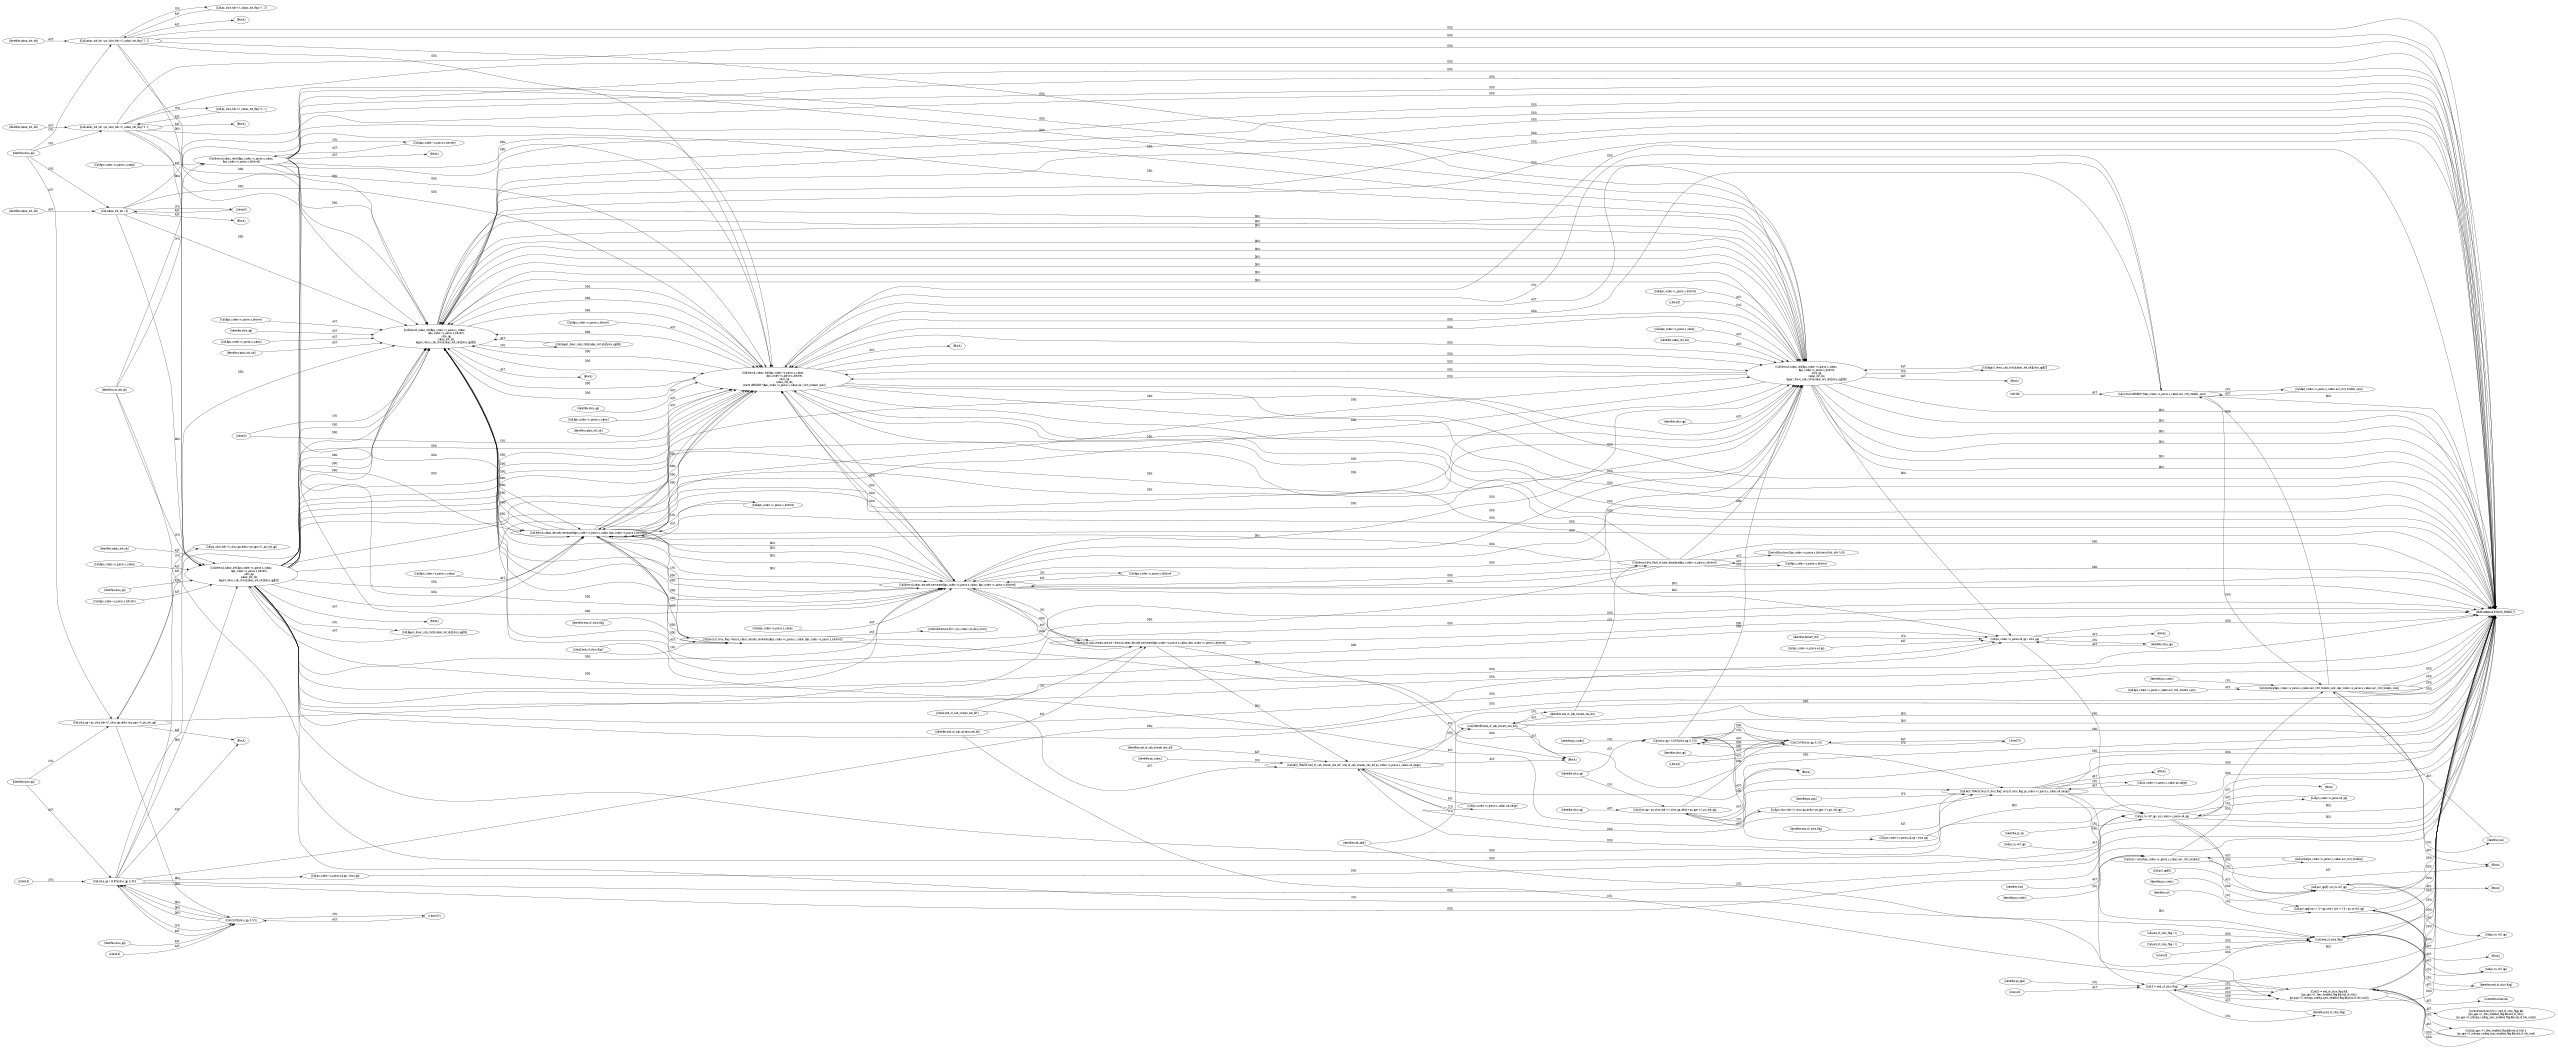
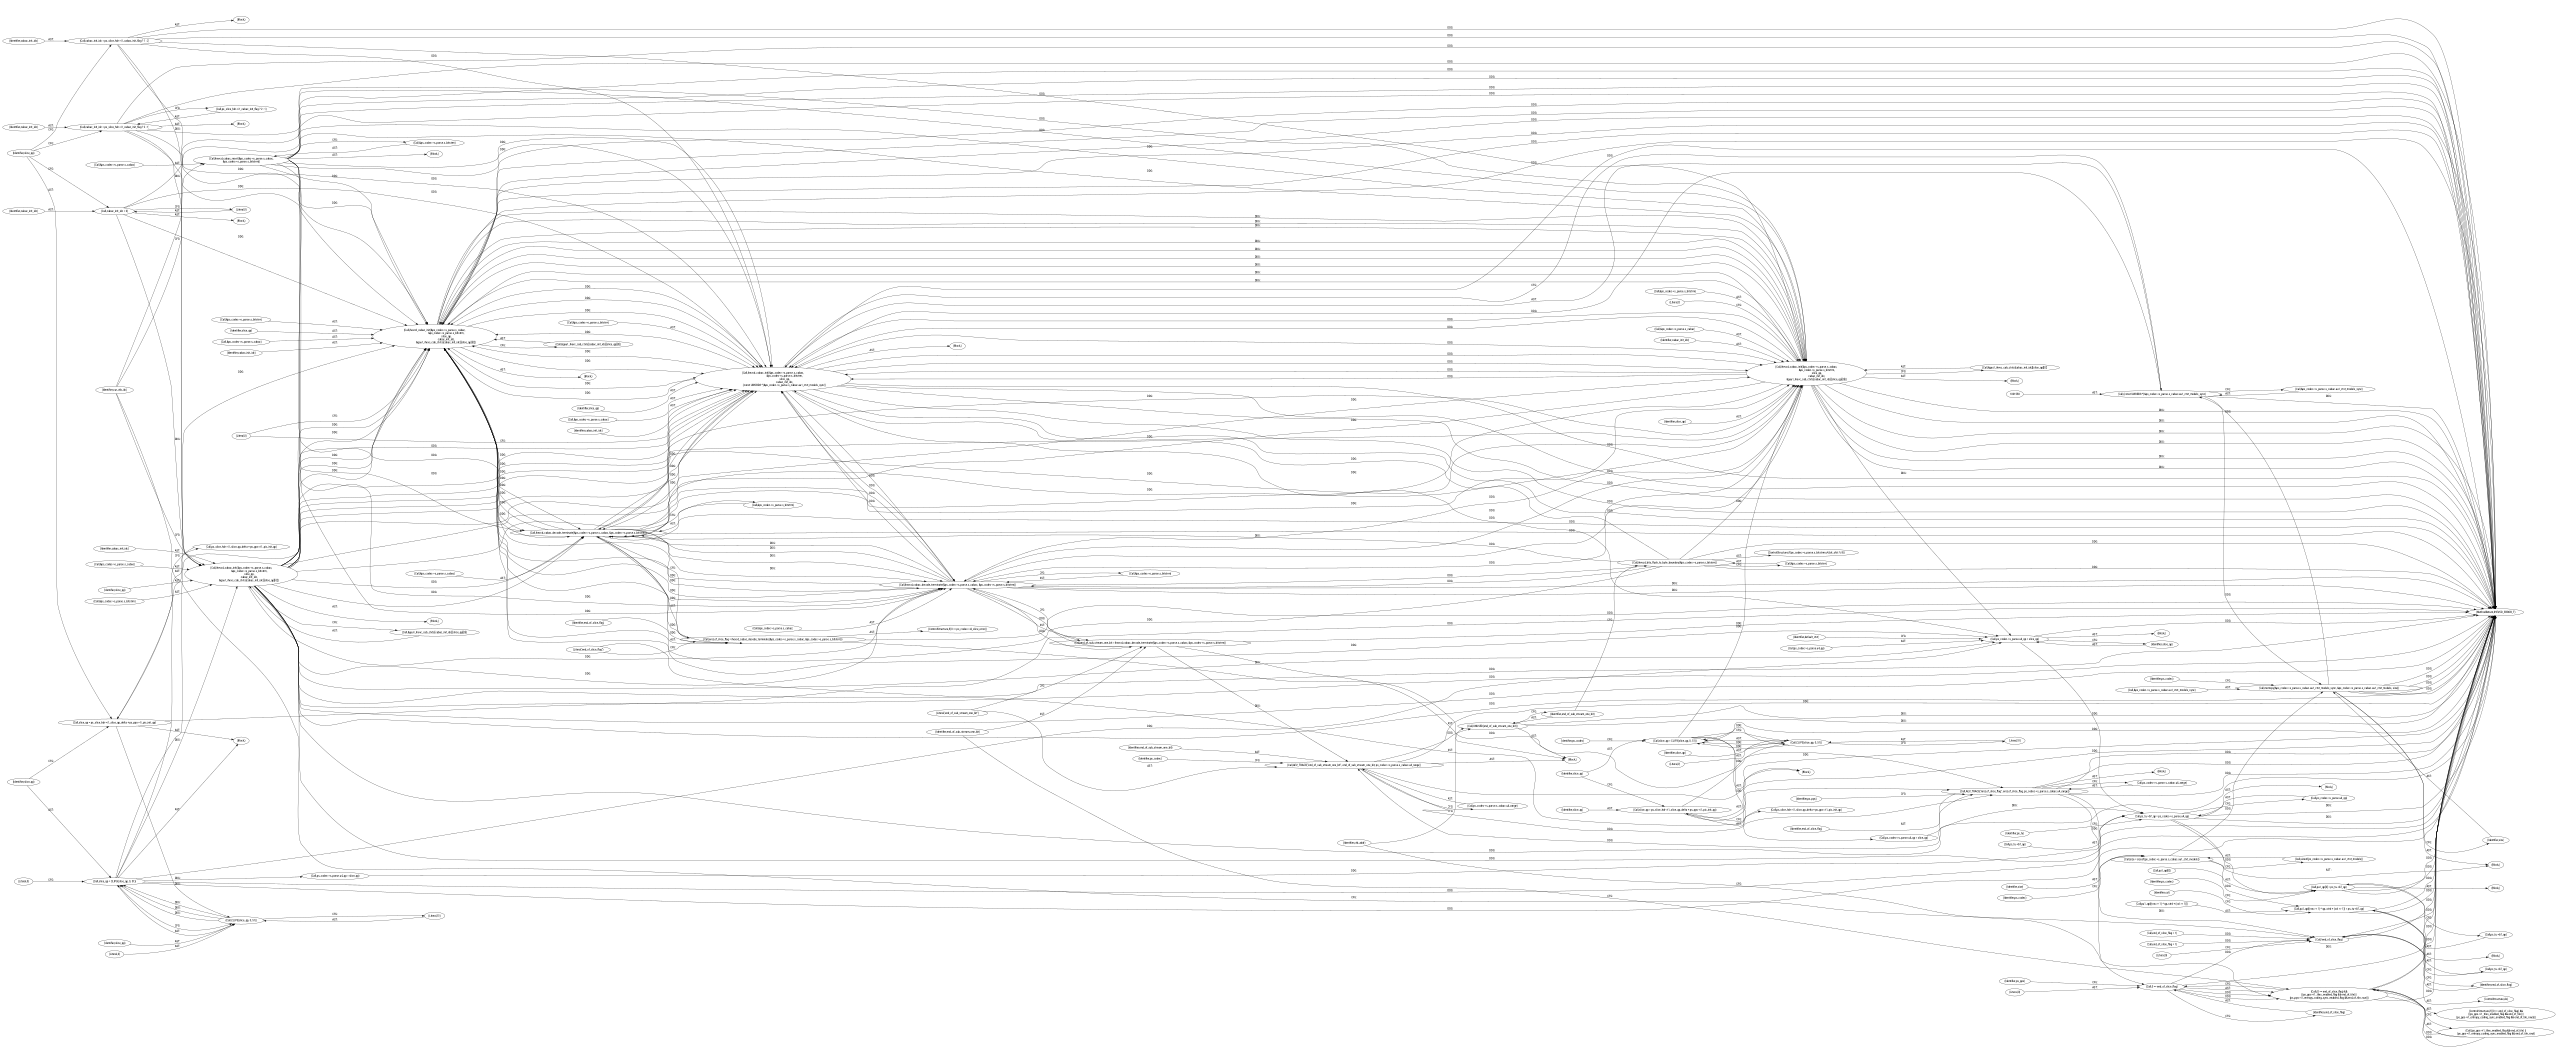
node "(Call,ps_slice_hdr->i1_cabac_init_flag ? 1 : 2)": removed
node "(Call,pu1_qp[(row >> 1) * qp_strd + (col >> 1)])": added
